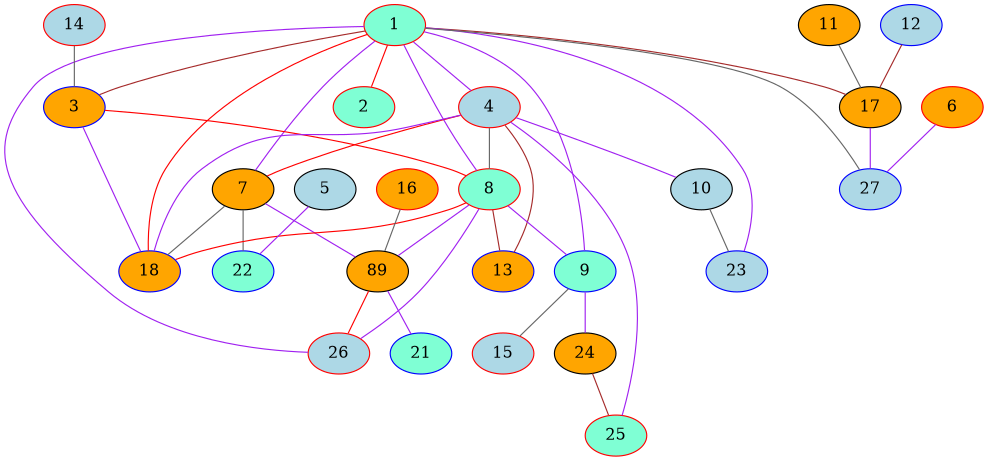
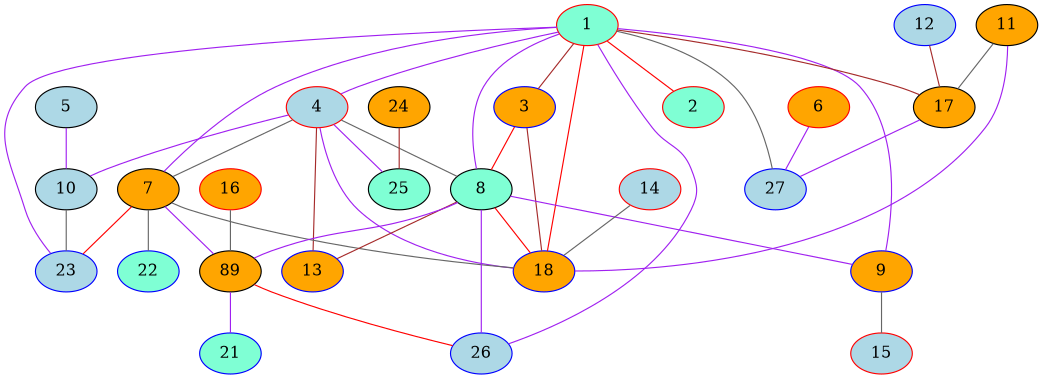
edge "14" -- "3": now "14" -- "18"
edge "4" -- "7": color red -> gray40
edge "3" -- "18": color purple -> brown
node "8": color red -> black
edge "5" -- "22": now "5" -- "10"
edge "11" -- "18": added
edge "7" -- "23": added
node "9": fillcolor aquamarine -> orange
edge "9" -- "24": removed
node "26": color red -> blue
node "25": color red -> black
